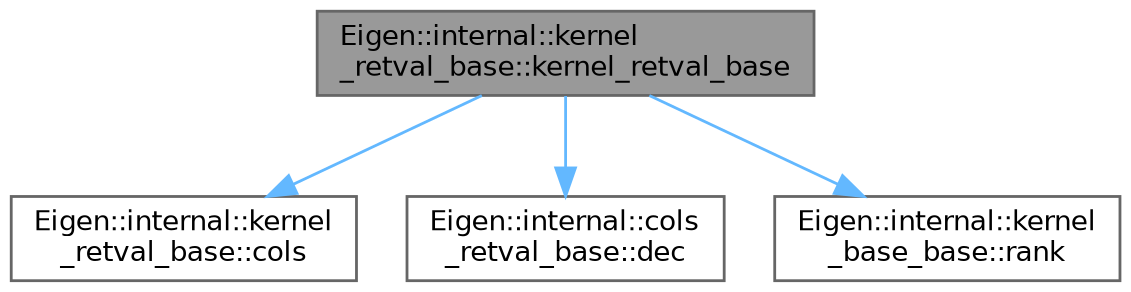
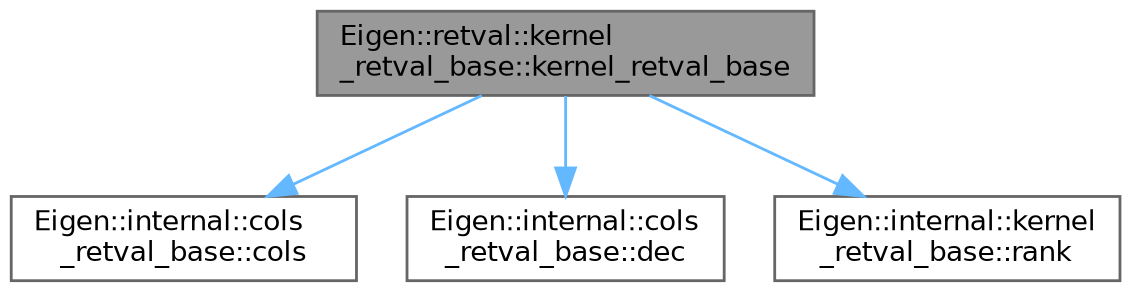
node "Eigen::internal::kernel _retval_base::kernel_retval_base": label "Eigen::internal::kernel _retval_base::kernel_retval_base" -> "Eigen::retval::kernel _retval_base::kernel_retval_base"
node "Eigen::internal::kernel _retval_base::cols": label "Eigen::internal::kernel _retval_base::cols" -> "Eigen::internal::cols _retval_base::cols"
node "Eigen::internal::kernel _base_base::rank": label "Eigen::internal::kernel _base_base::rank" -> "Eigen::internal::kernel _retval_base::rank"
